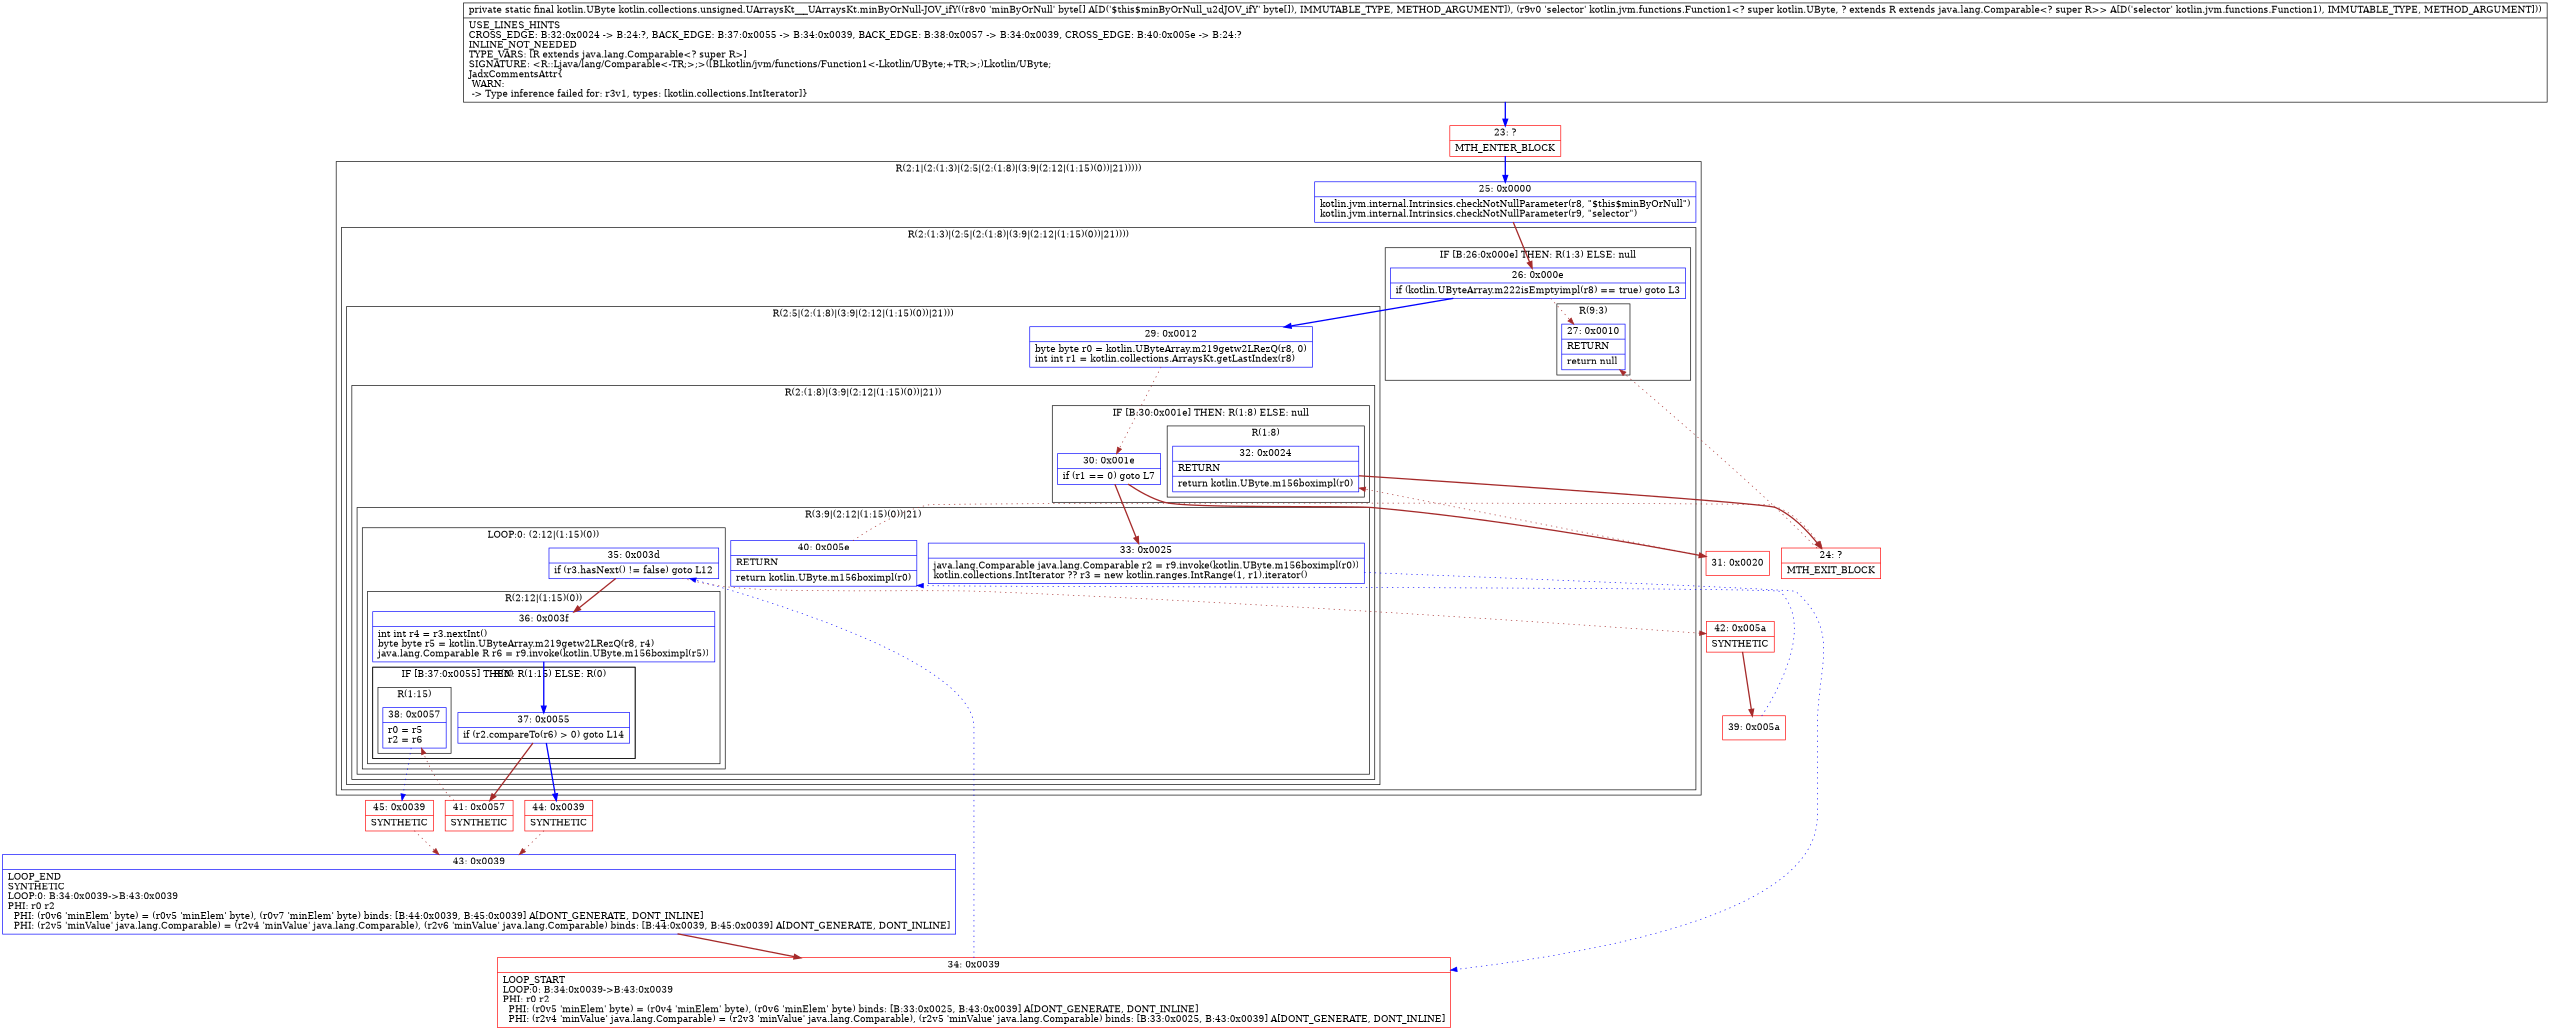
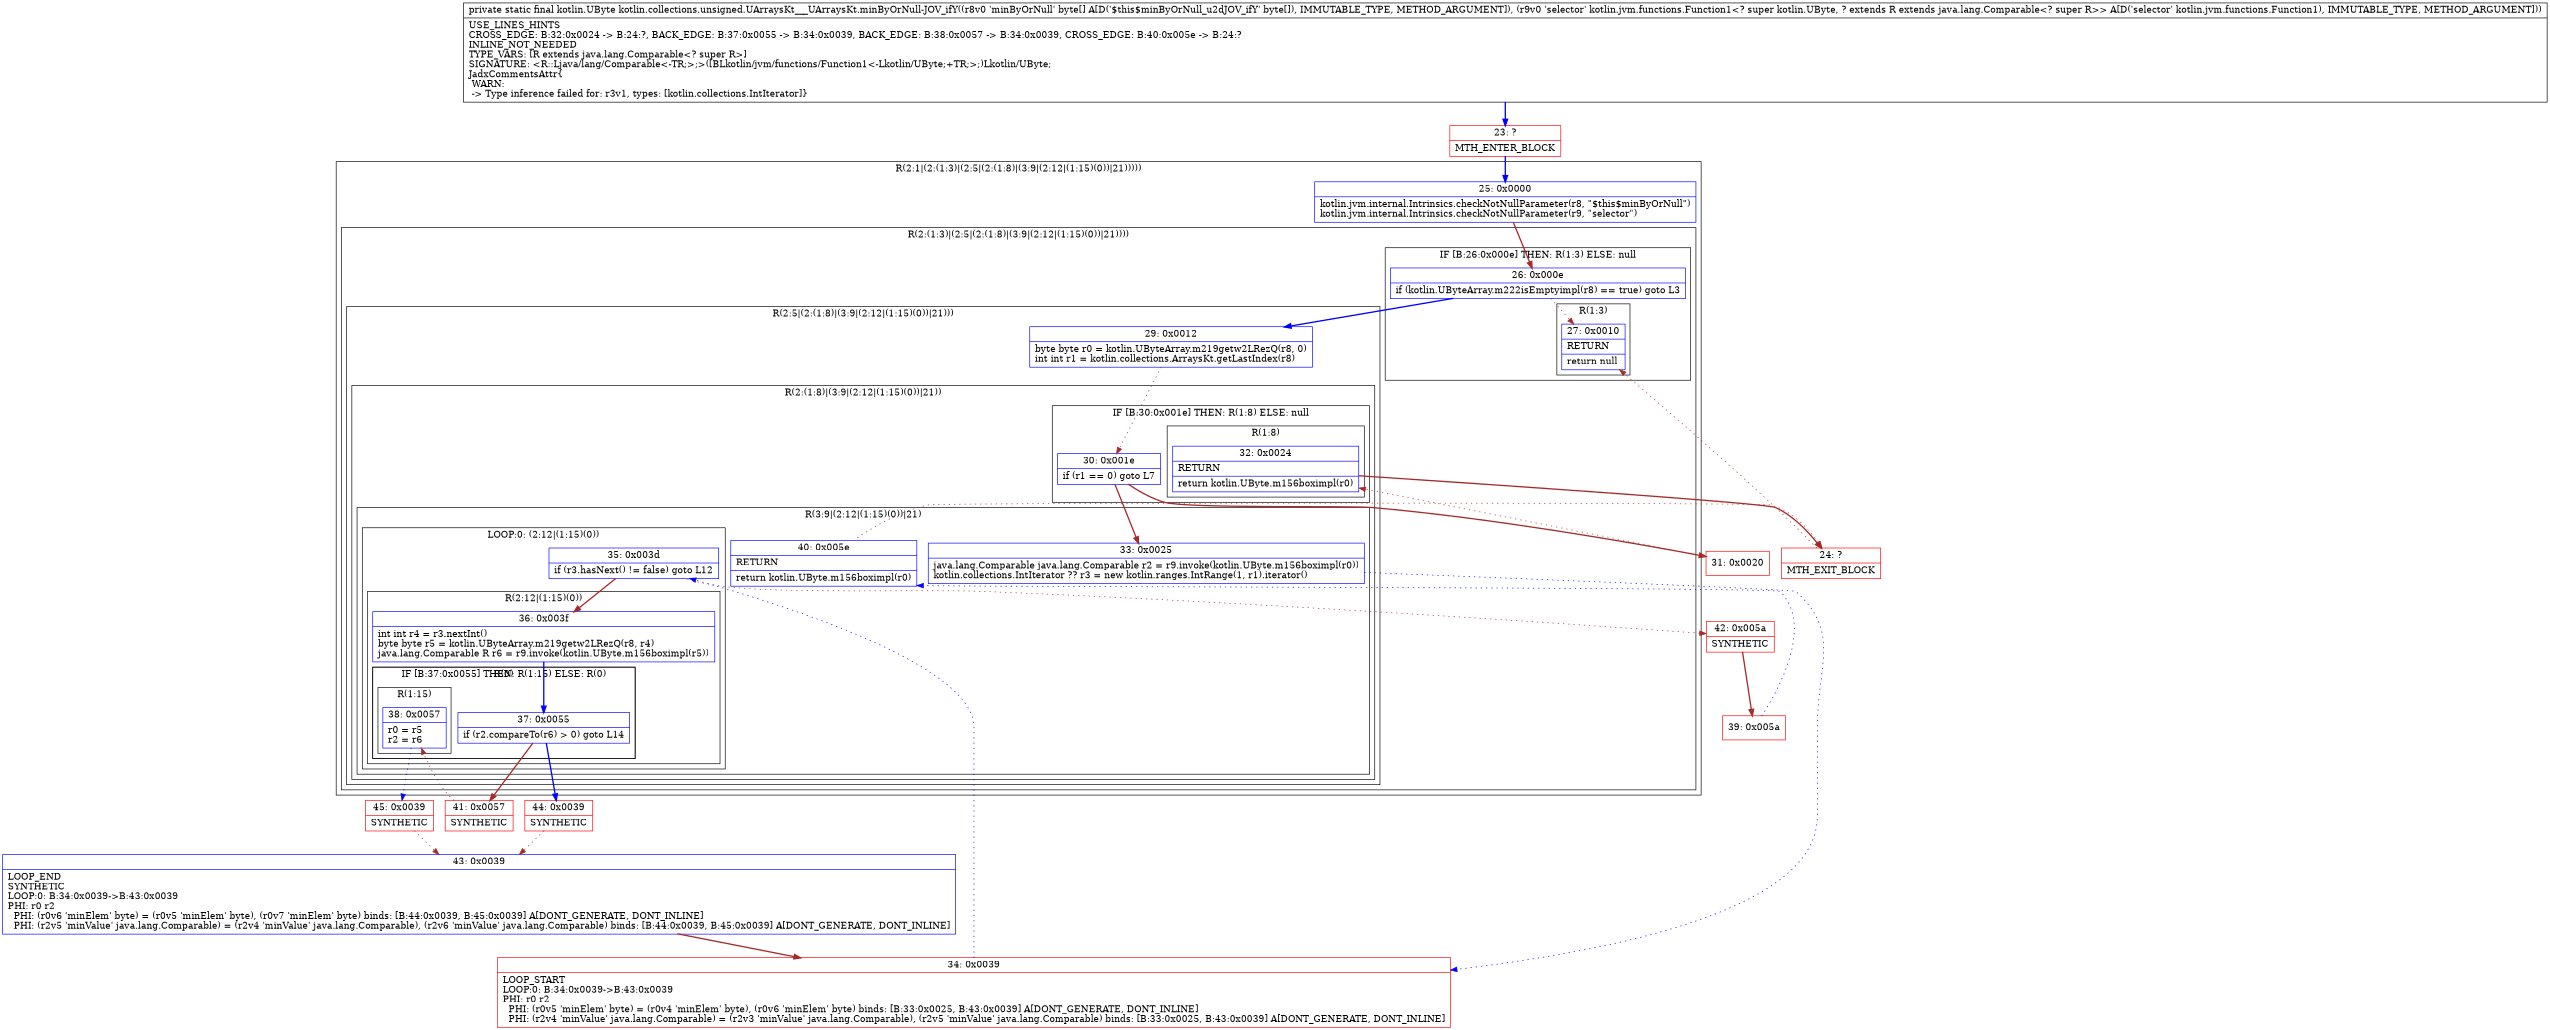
cluster "R(9:3)": label "R(9:3)" -> "R(1:3)"
